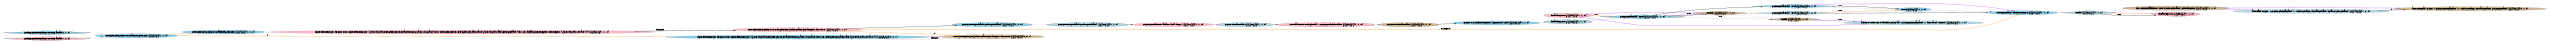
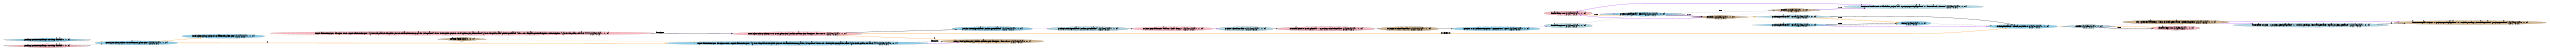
edge "project2.getLastBuild() == null@@@27@@@['1', '1', '0']" -> "project2.getLastBuild() != null@@@36@@@['0', '1', '0']": removed
node "createBrokenProject['0', '0', '1']": added
